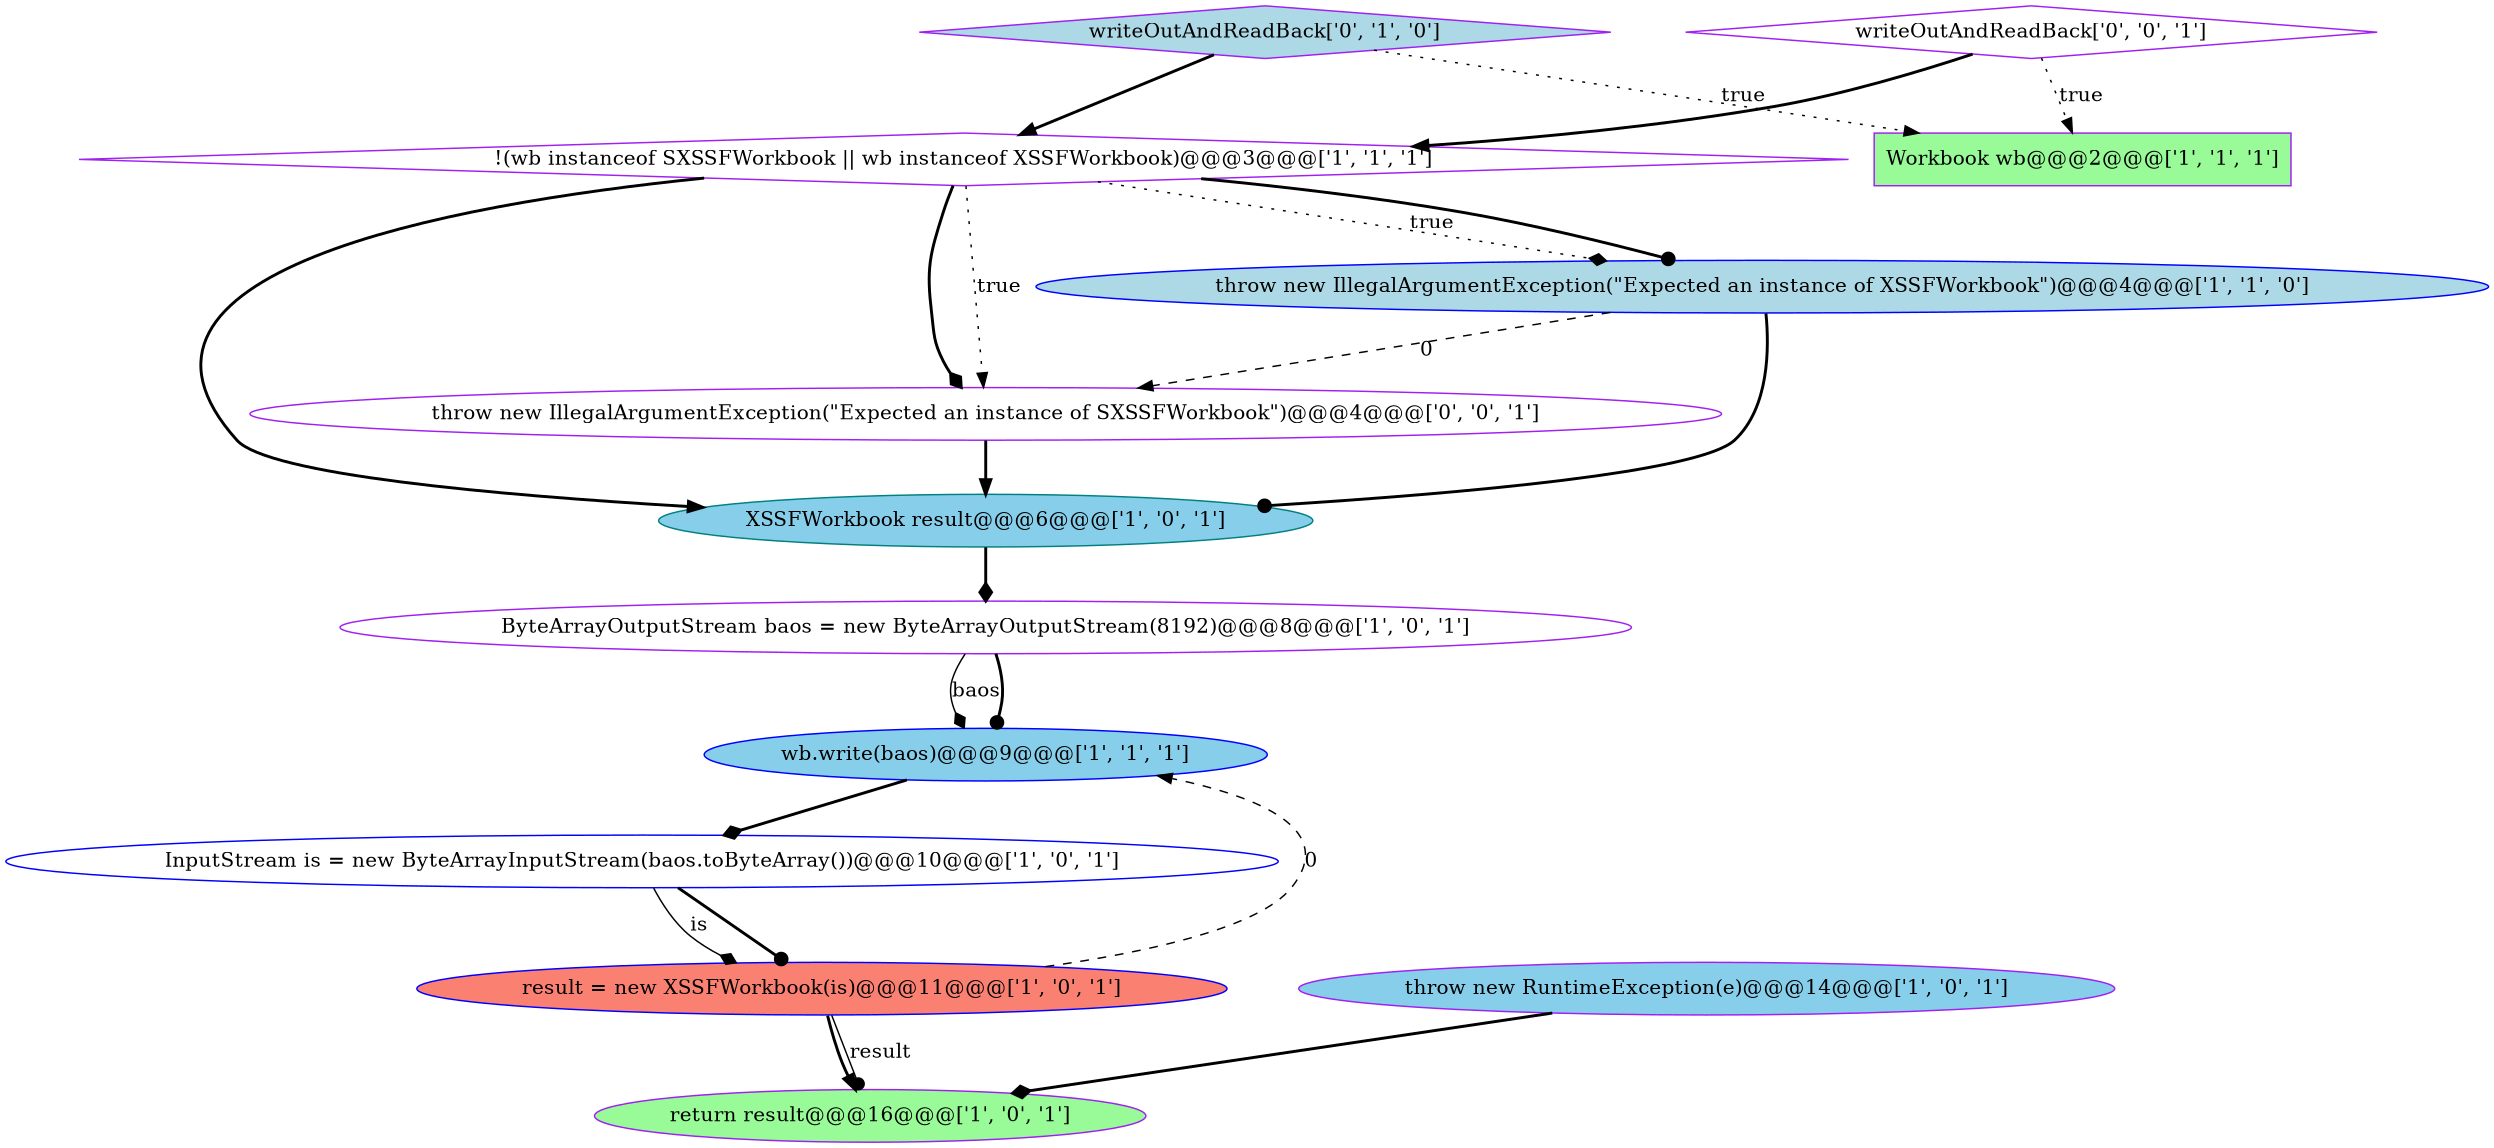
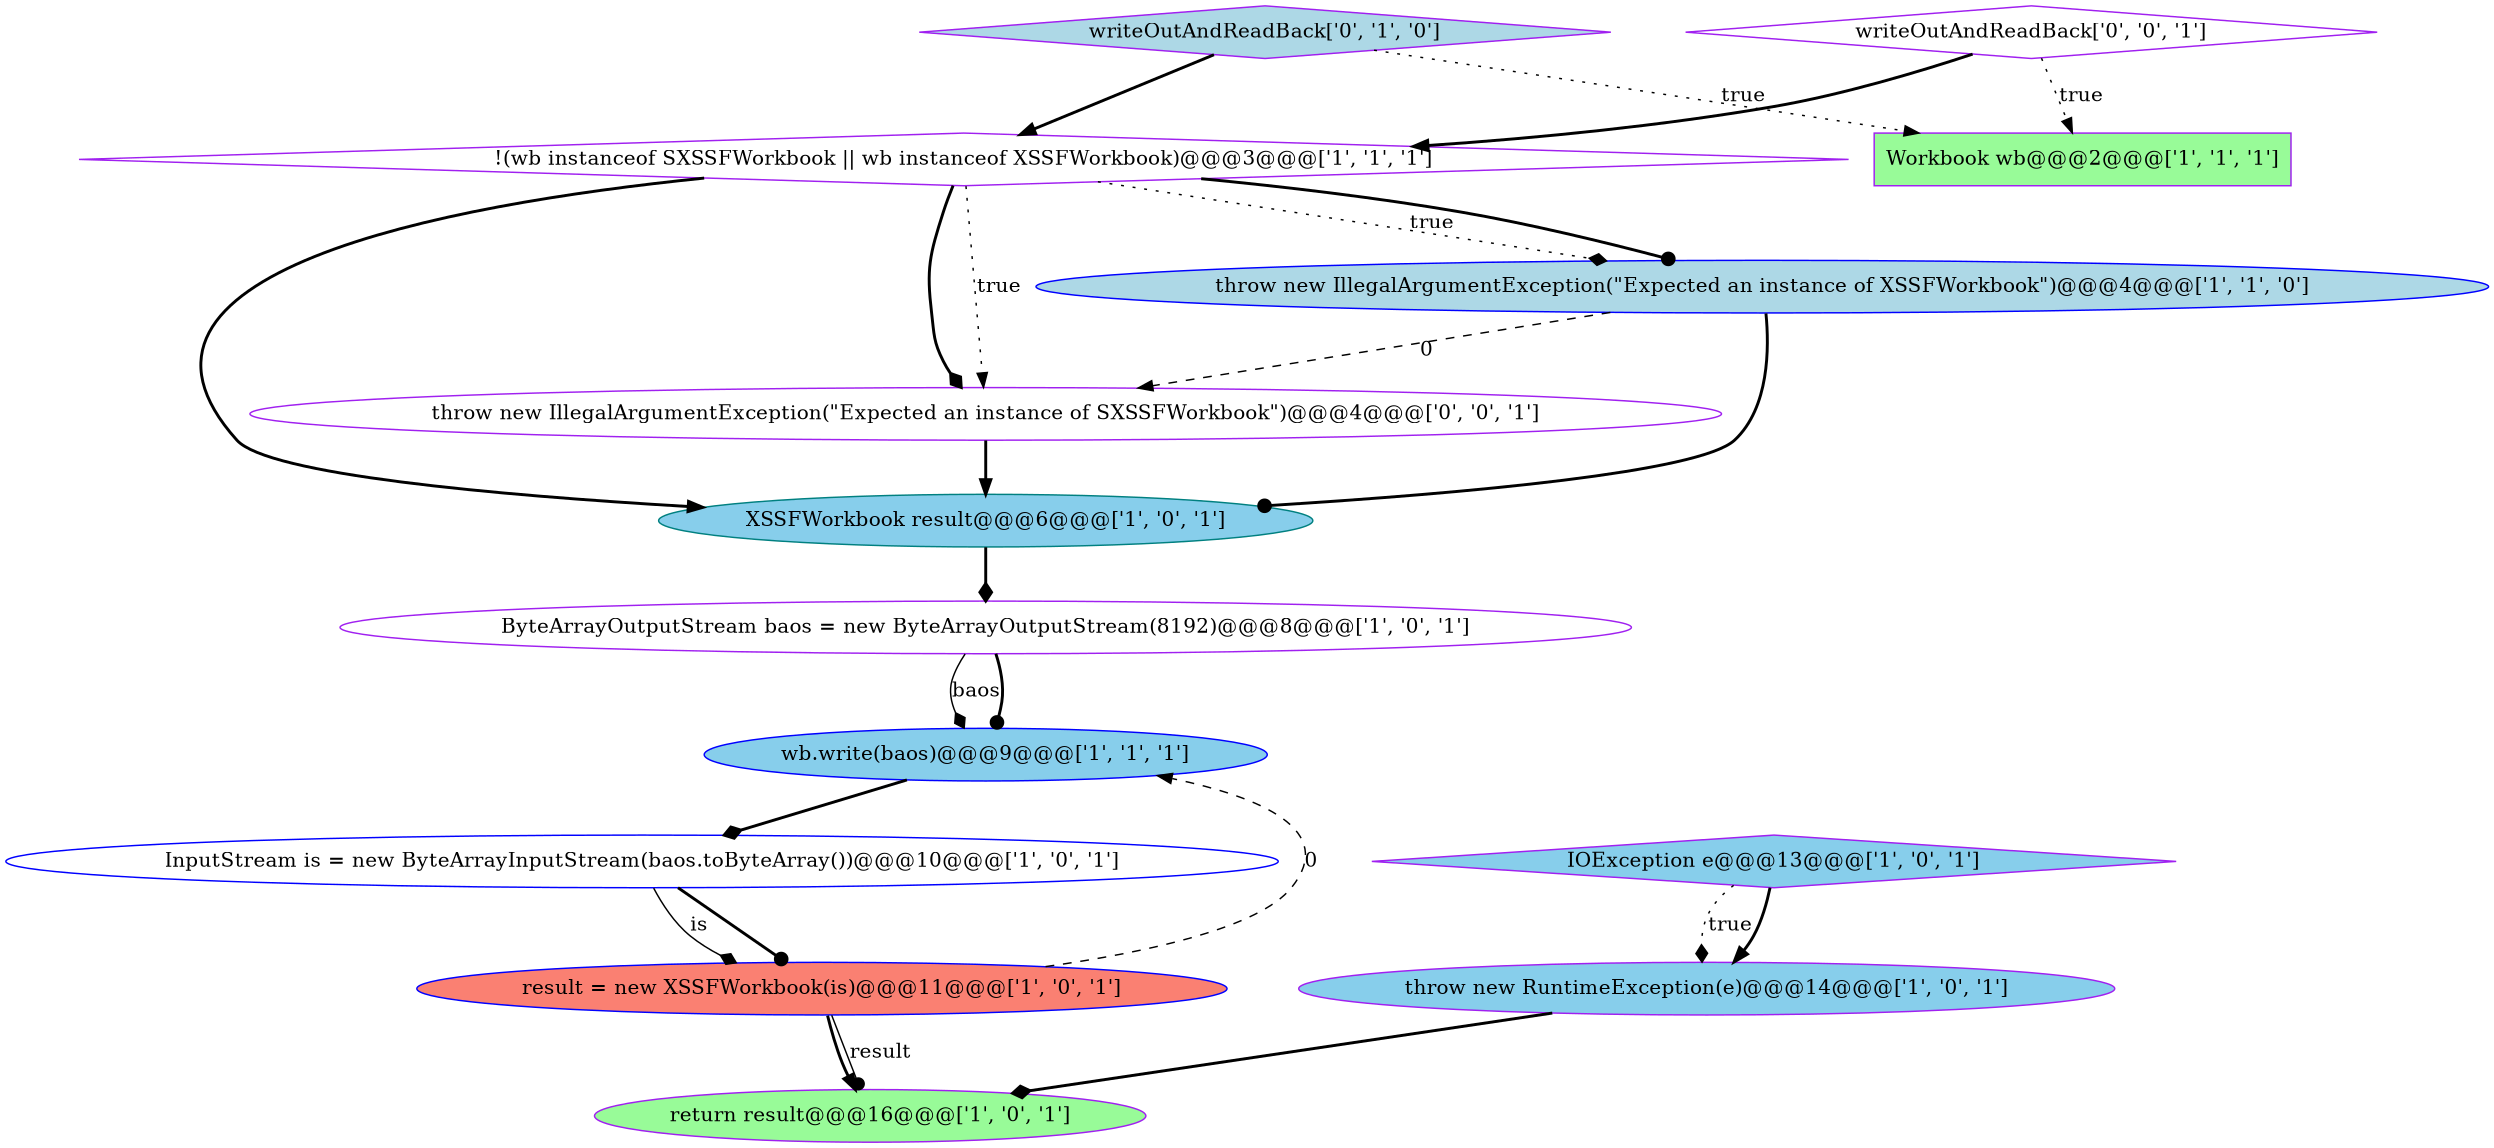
node "IOException e@@@13@@@['1', '0', '1']": added
